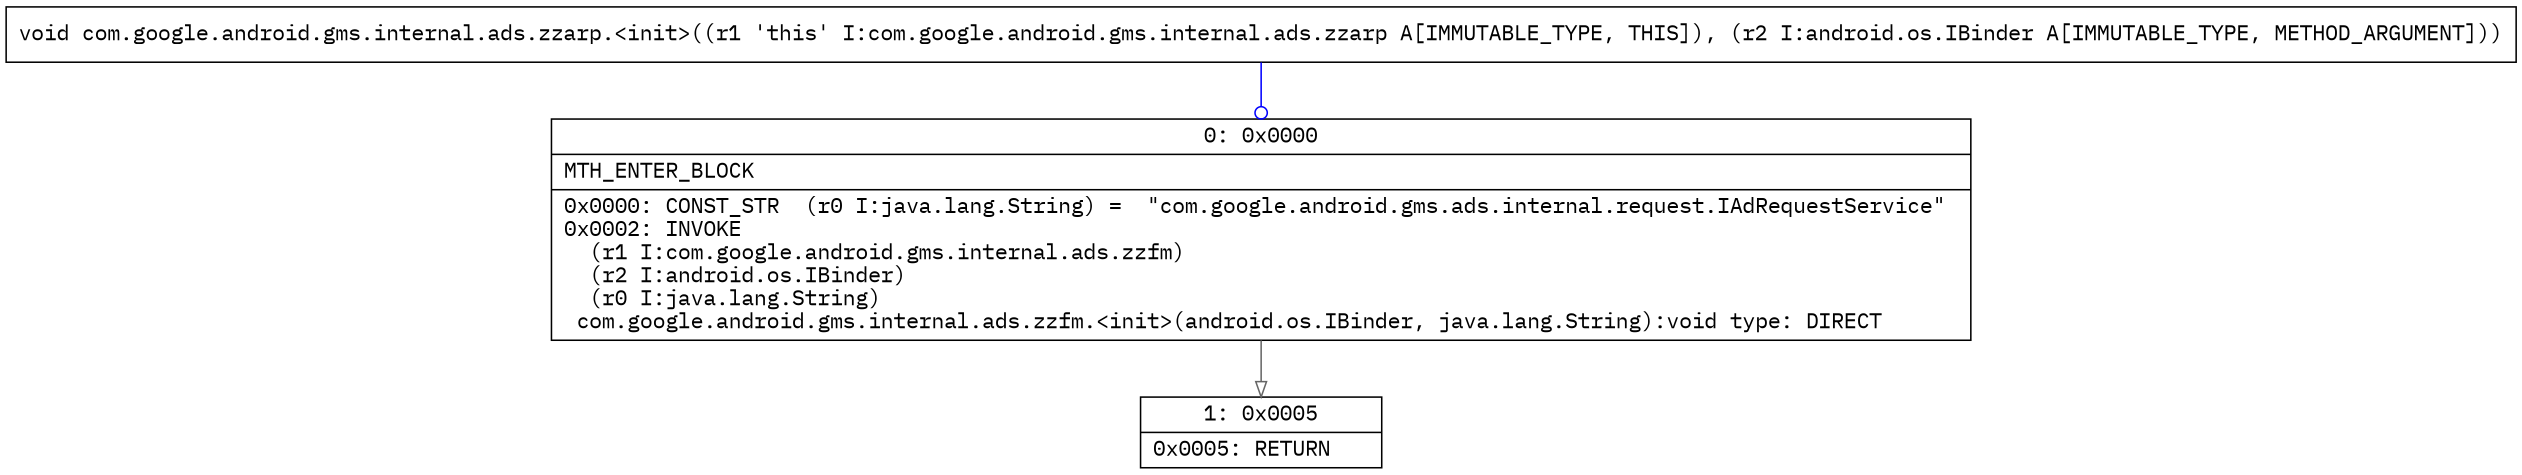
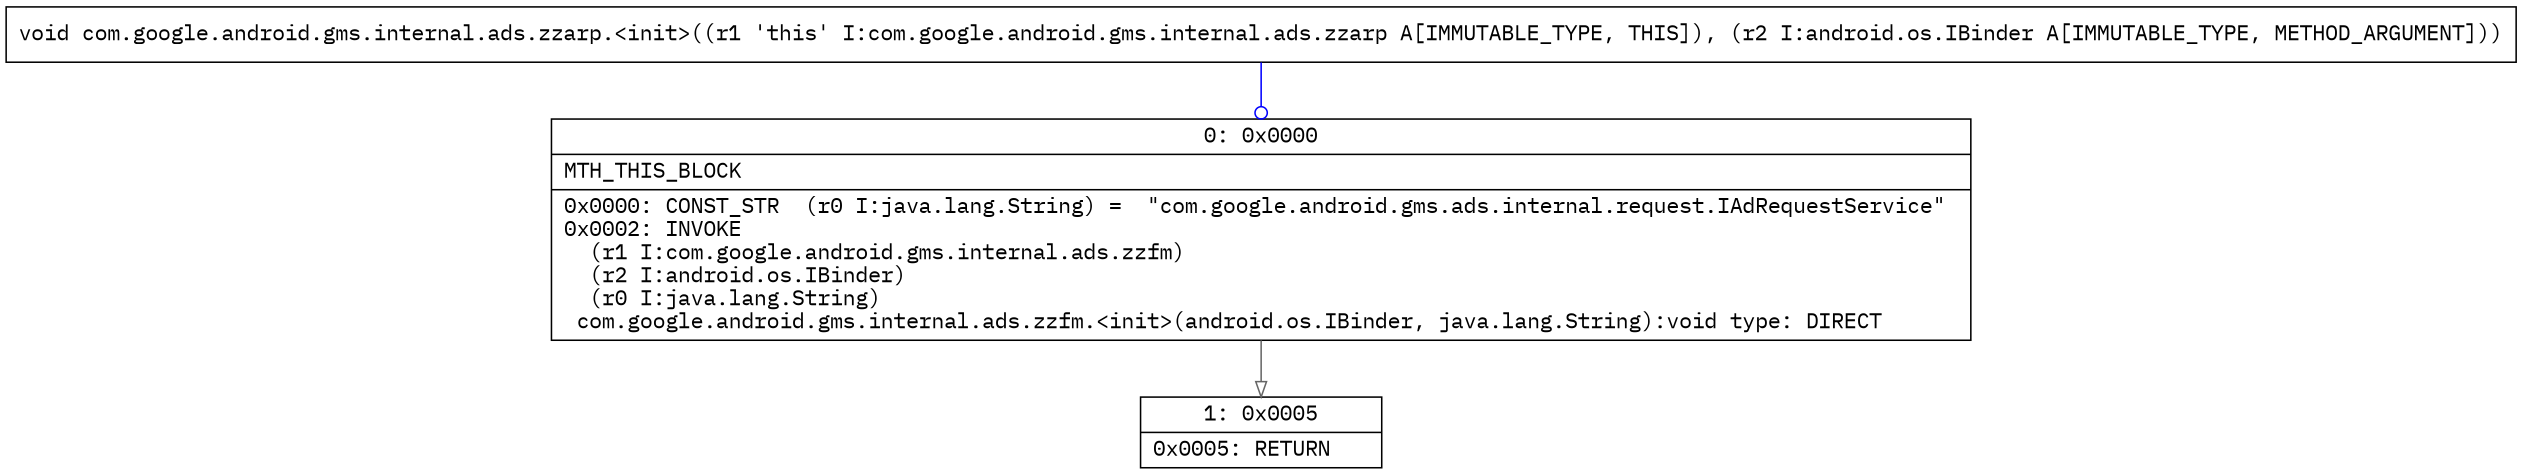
node "0: 0x0000": text "MTH_ENTER_BLOCK" -> "MTH_THIS_BLOCK"
